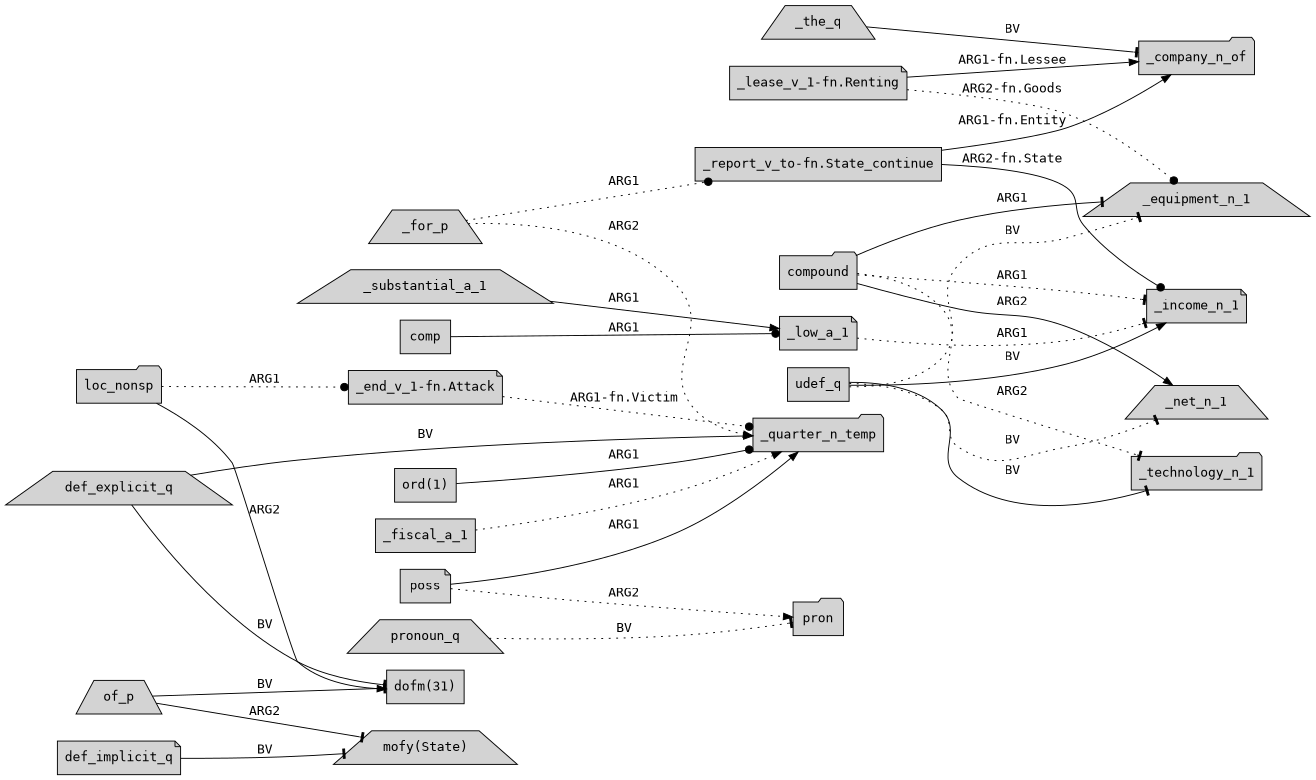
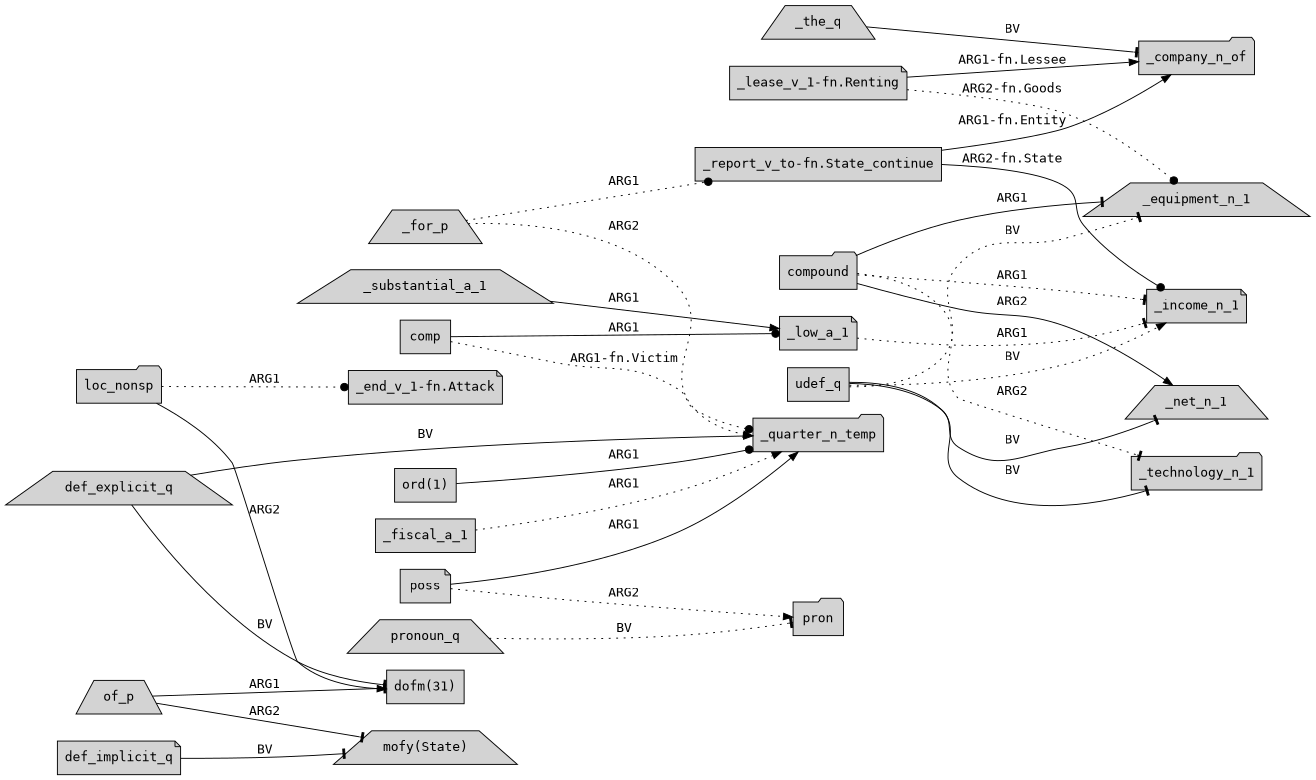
edge "udef_q" -> "_income_n_1": style solid -> dotted
edge "_end_v_1-fn.Attack" -> "_quarter_n_temp": now "comp" -> "_quarter_n_temp"
edge "udef_q" -> "_net_n_1": style dotted -> solid
edge "of_p" -> "dofm(31)": label "BV" -> "ARG1"
